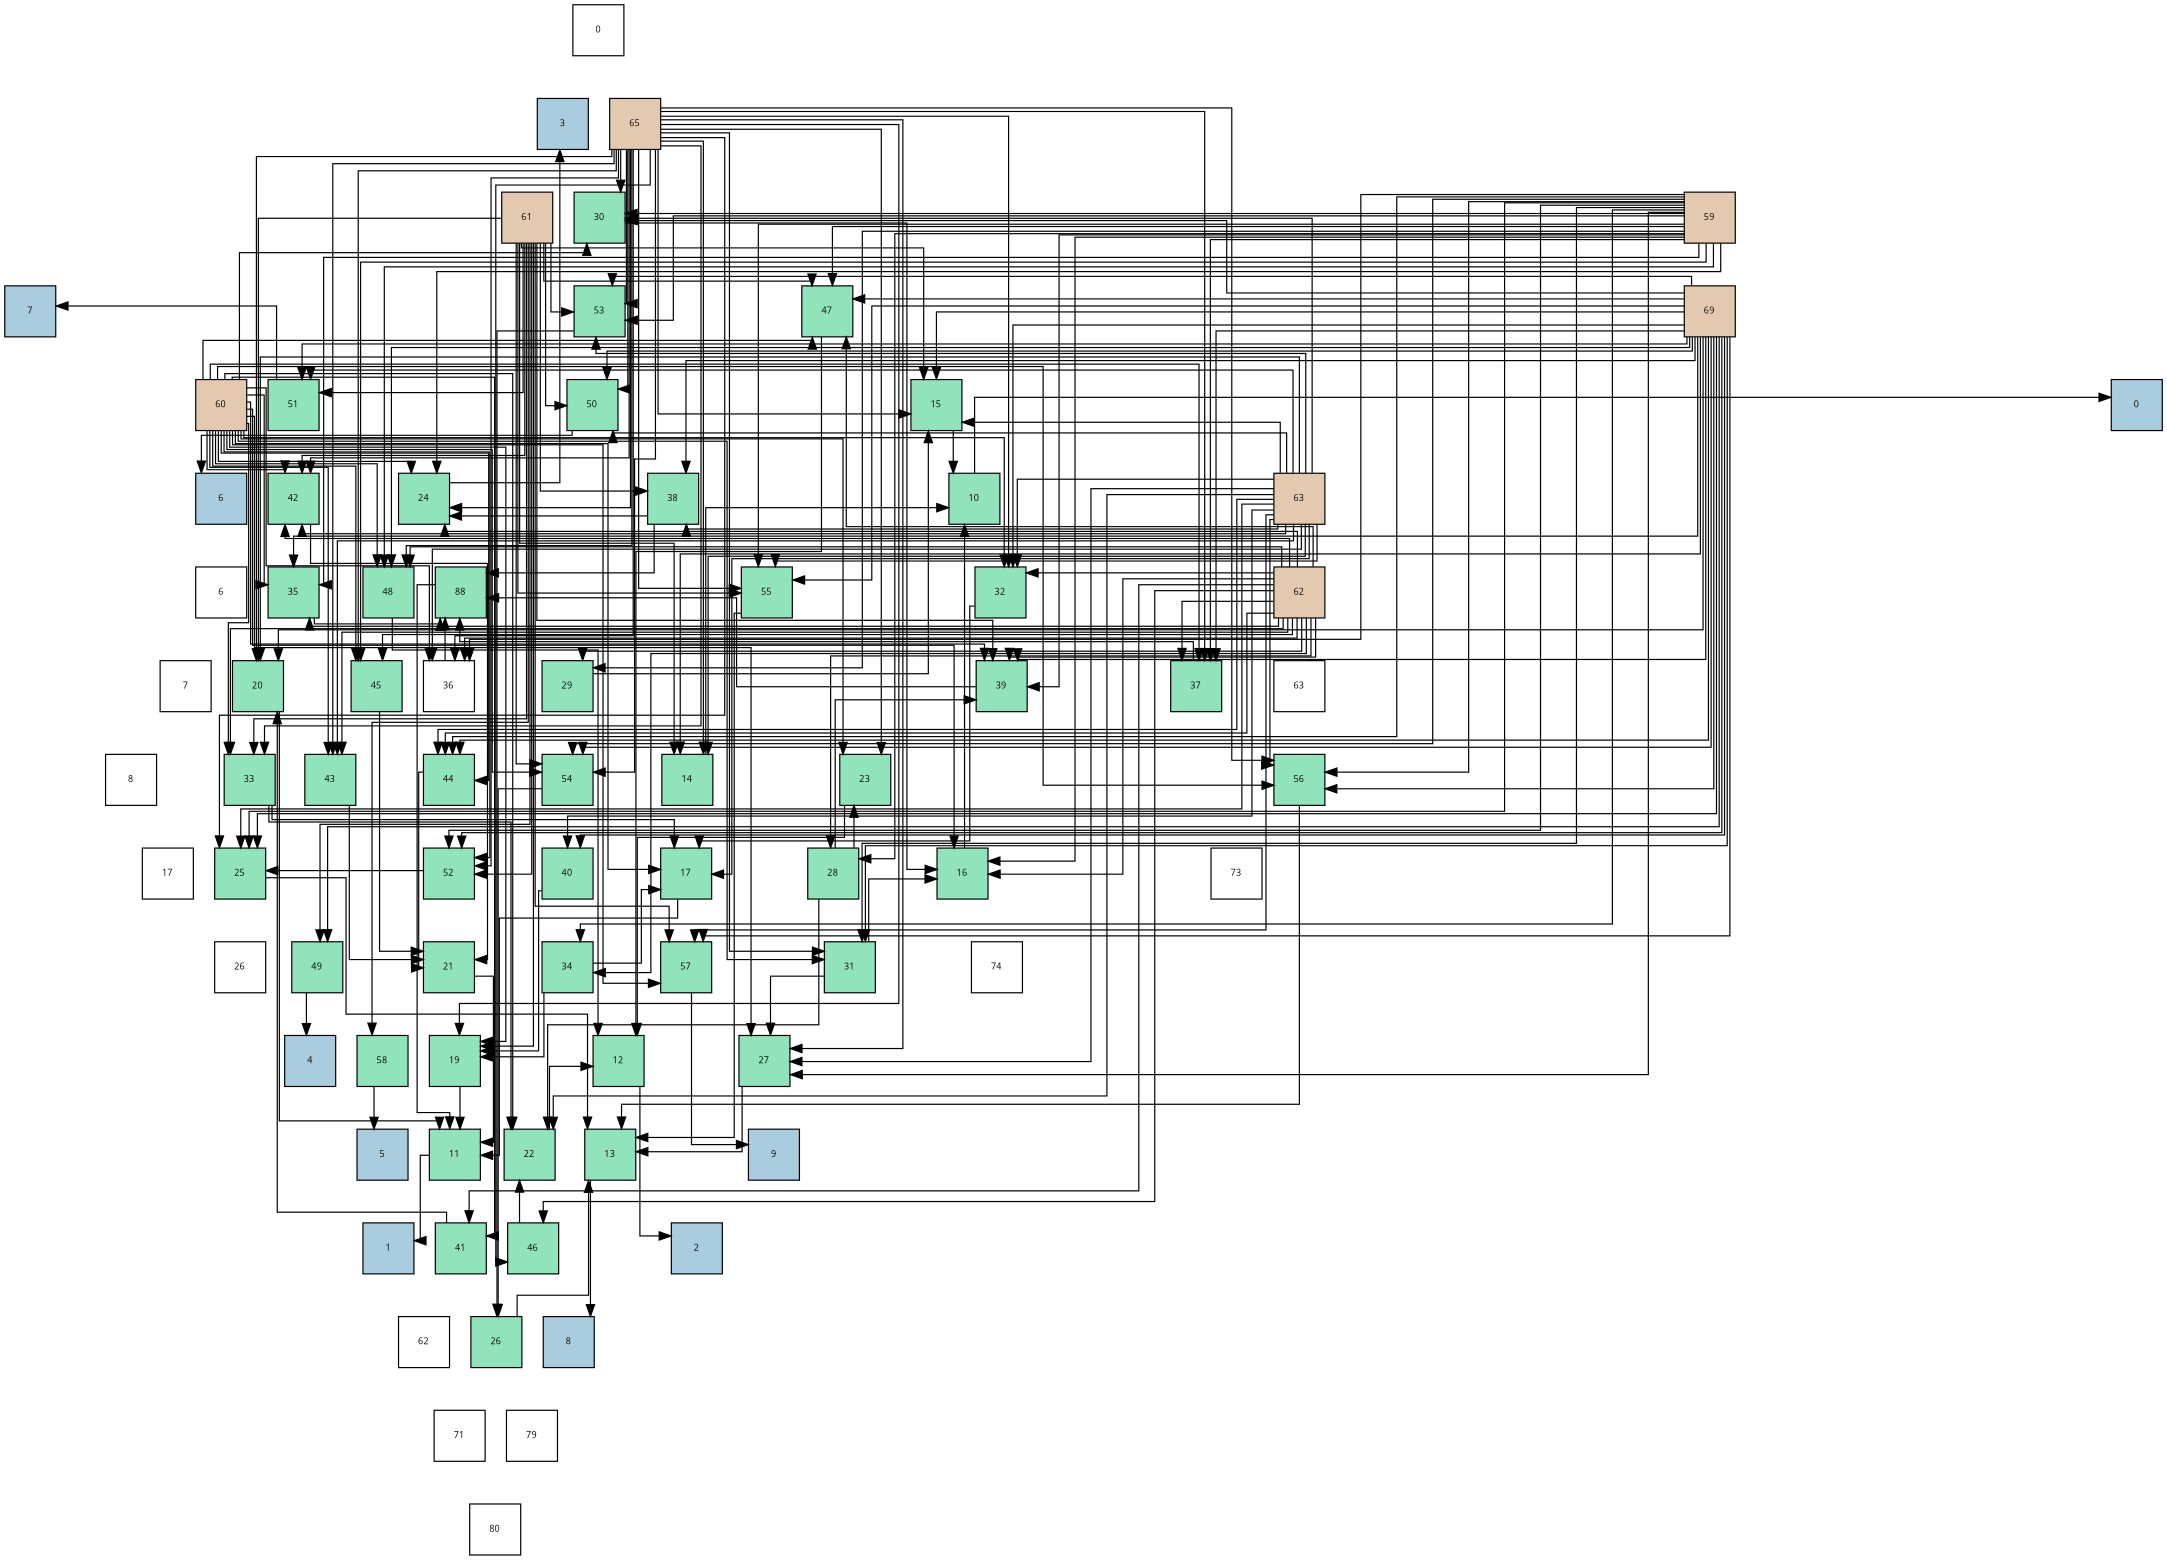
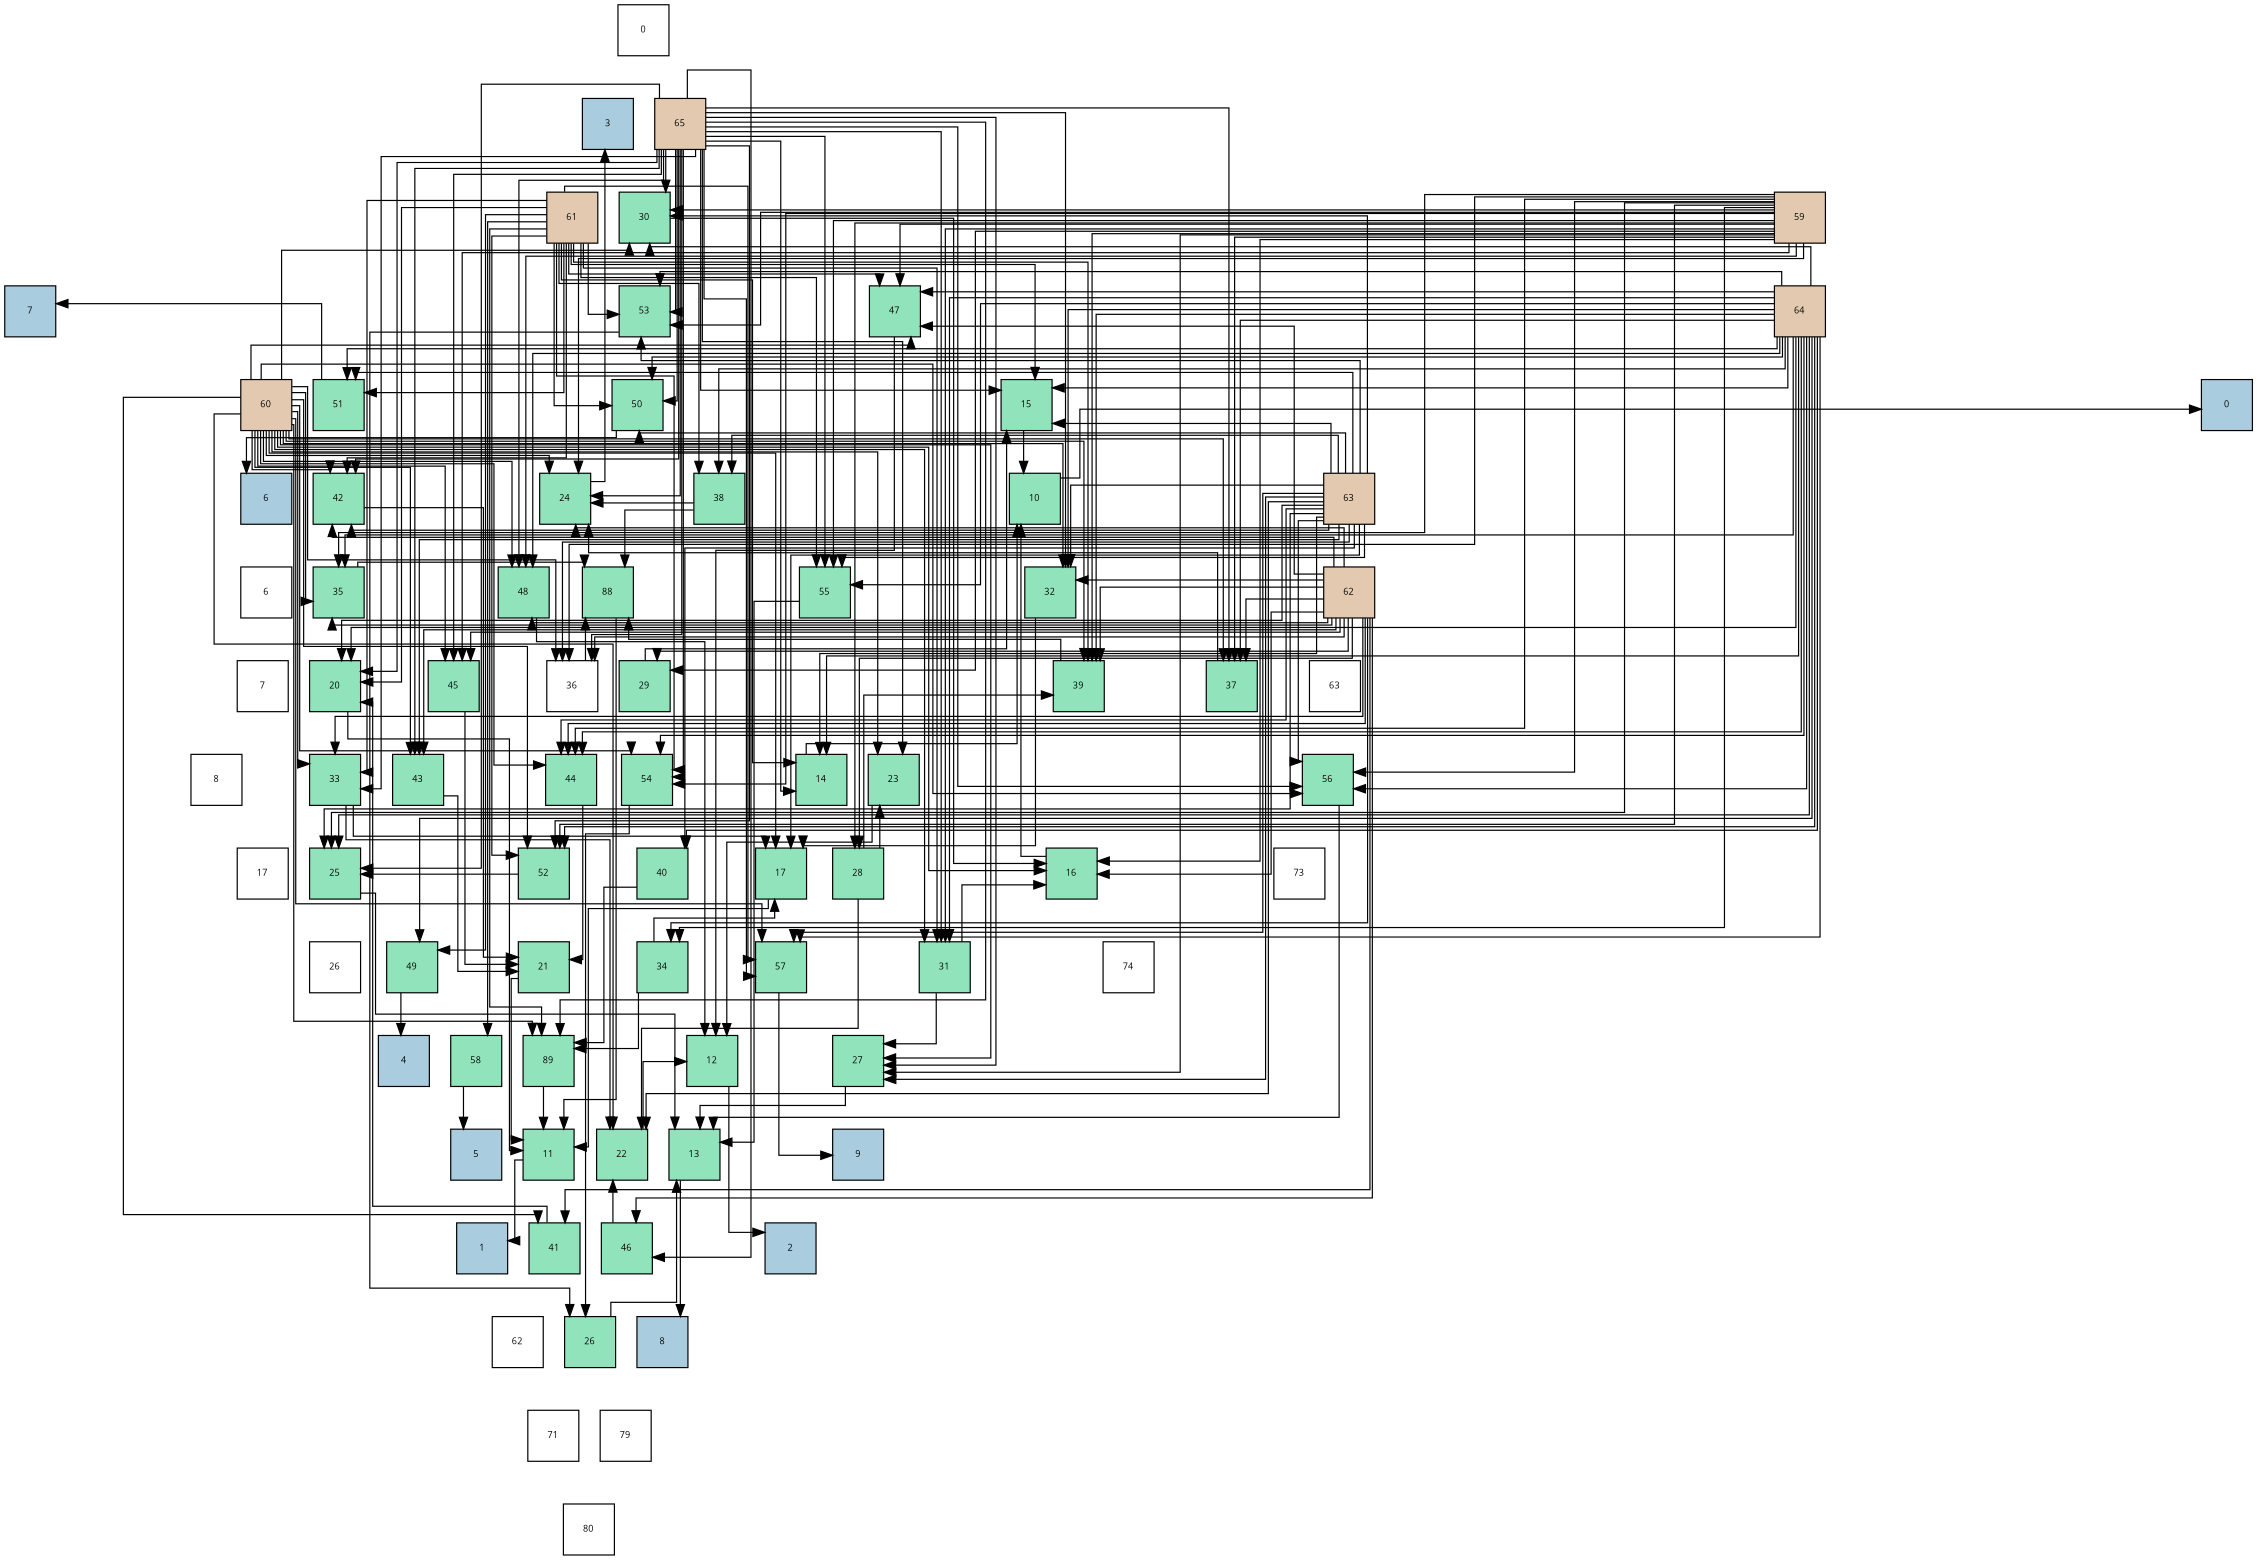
node "69": label "69" -> "64"
edge "61" -> "31": added
edge "65" -> "57": added
edge "37" -> "88": now "37" -> "24"
node "19": label "19" -> "89"
